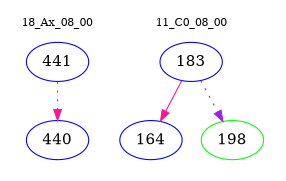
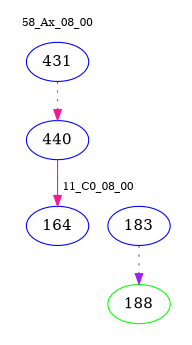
cluster "18_Ax_08_00": label "18_Ax_08_00" -> "58_Ax_08_00"
node "441": label "441" -> "431"
edge "183" -> "164": now "440" -> "164"
node "198": label "198" -> "188"
